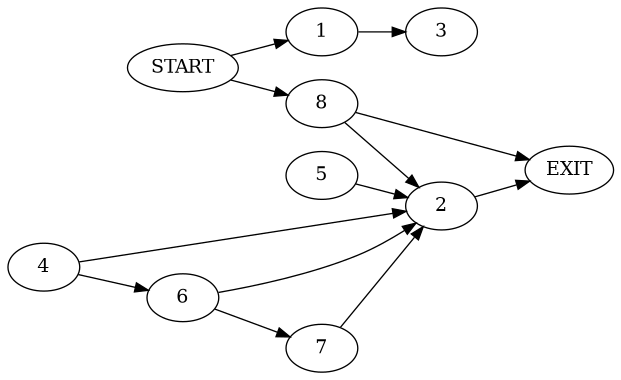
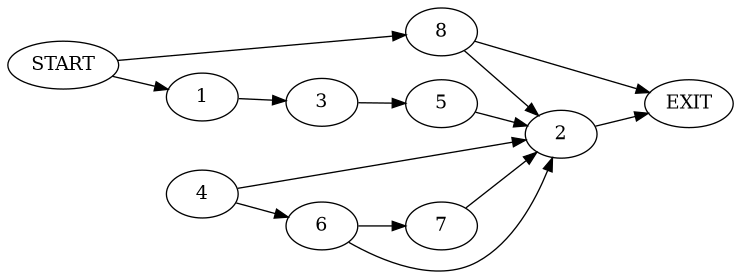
edge "3" -> "5": added
